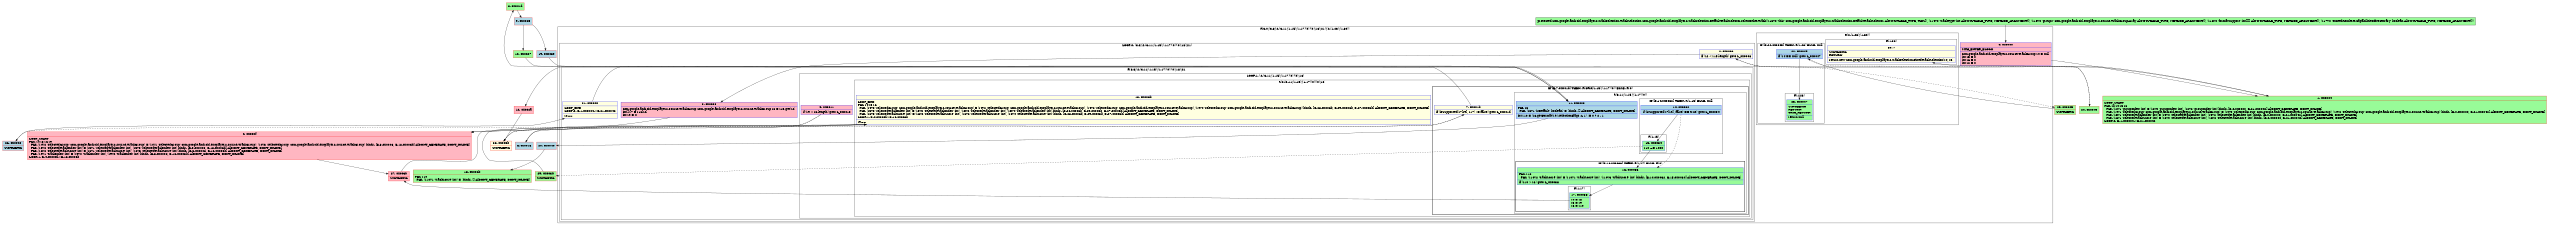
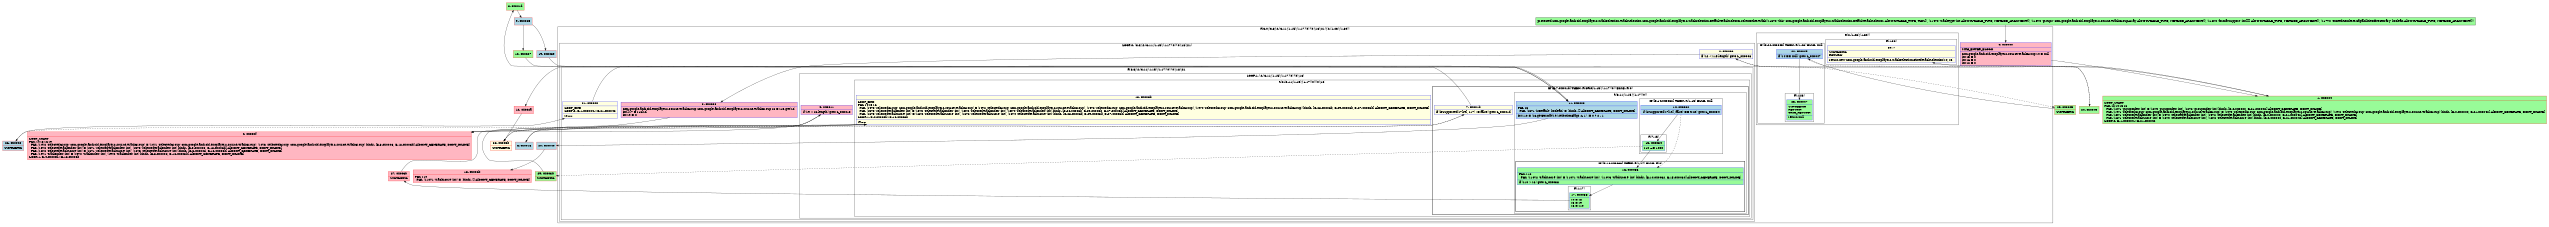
cluster "R(1:15)": label "R(1:15)" -> "R(7:15)"
edge "4: 0x000f" -> "27: 0x003b": now "4: 0x000f" -> "5: 0x0011"
node "13: 0x002b": fillcolor palegreen -> lightpink
